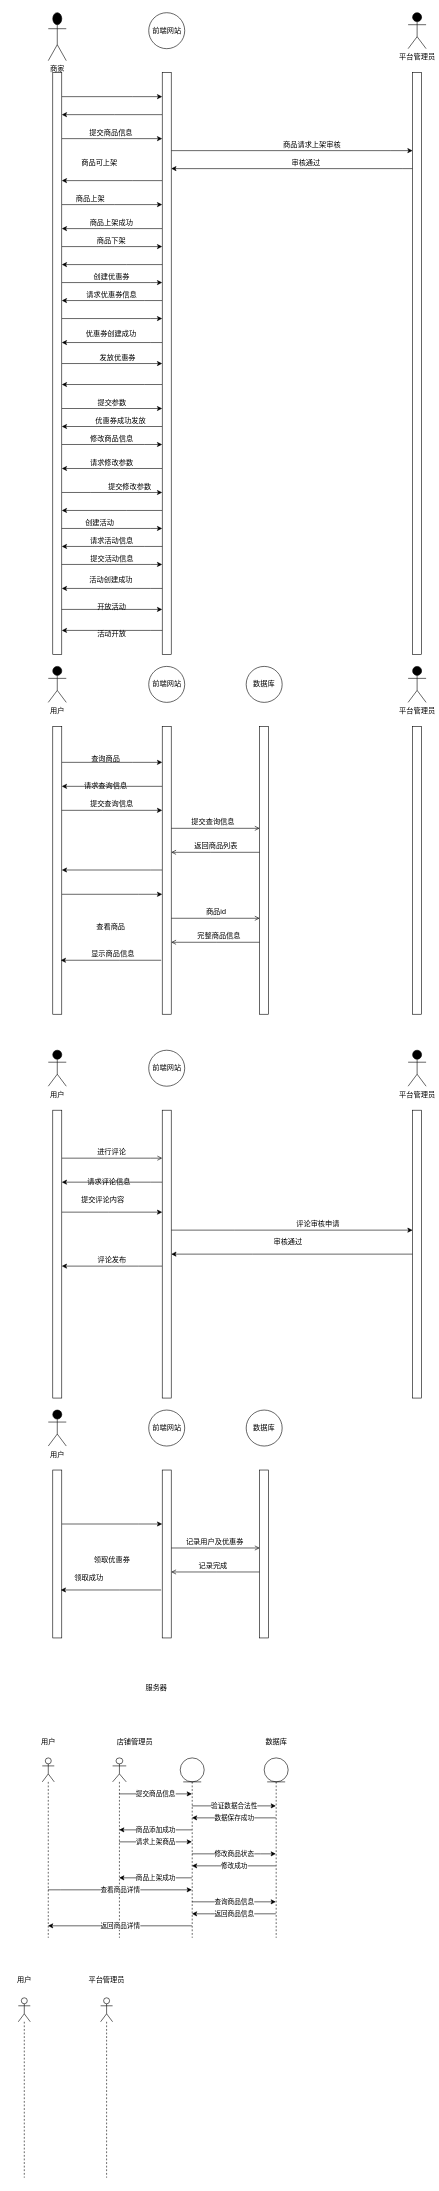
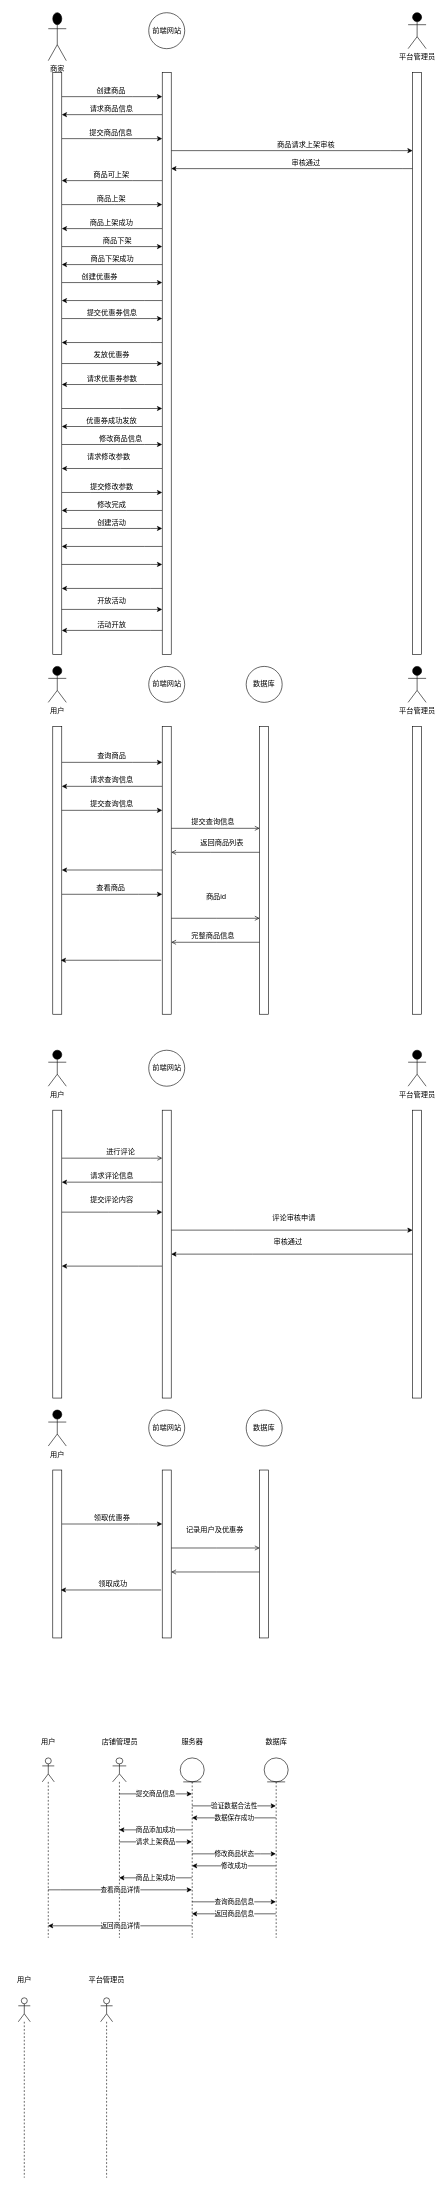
node "创建商品": added
node "请求商品信息": added
node "商品请求上架审核": moved (312, 144) -> (306, 144)
node "商品可上架": moved (99, 162) -> (111, 174)
node "商品上架": moved (90, 198) -> (111, 198)
node "商品下架": moved (111, 240) -> (117, 240)
node "商品下架成功": added
node "创建优惠券": moved (112, 276) -> (100, 276)
node "请求优惠券信息": removed
node "提交优惠券信息": added
node "优惠券创建成功": removed
node "发放优惠券": moved (118, 357) -> (112, 354)
node "请求优惠券参数": added
node "提交参数": removed
node "优惠券成功发放": moved (121, 420) -> (112, 420)
node "修改商品信息": moved (112, 438) -> (121, 438)
node "请求修改参数": moved (112, 462) -> (109, 456)
node "提交修改参数": moved (130, 486) -> (112, 486)
node "修改完成": added
node "创建活动": moved (100, 522) -> (112, 522)
node "请求活动信息": removed
node "提交活动信息": removed
node "活动创建成功": removed
node "开放活动": moved (112, 606) -> (112, 600)
node "活动开放": moved (112, 633) -> (112, 624)
node "查询商品": moved (106, 759) -> (112, 756)
node "请求查询信息": moved (106, 786) -> (112, 780)
node "返回商品列表": moved (216, 846) -> (222, 843)
node "商品id": moved (216, 912) -> (216, 897)
node "查看商品": moved (111, 927) -> (111, 888)
node "完整商品信息": moved (219, 936) -> (213, 936)
node "显示商品信息": removed
node "进行评论": moved (112, 1152) -> (121, 1152)
node "请求评论信息": moved (109, 1182) -> (112, 1176)
node "提交评论内容": moved (103, 1200) -> (112, 1200)
node "评论审核申请": moved (318, 1224) -> (294, 1218)
node "评论发布": removed
node "记录用户及优惠券": moved (215, 1542) -> (215, 1530)
node "领取优惠券": moved (112, 1560) -> (112, 1518)
node "记录完成": removed
node "领取成功": moved (89, 1578) -> (113, 1584)
node "服务器": moved (156, 1688) -> (192, 1742)
node "店铺管理员": moved (135, 1742) -> (120, 1742)
